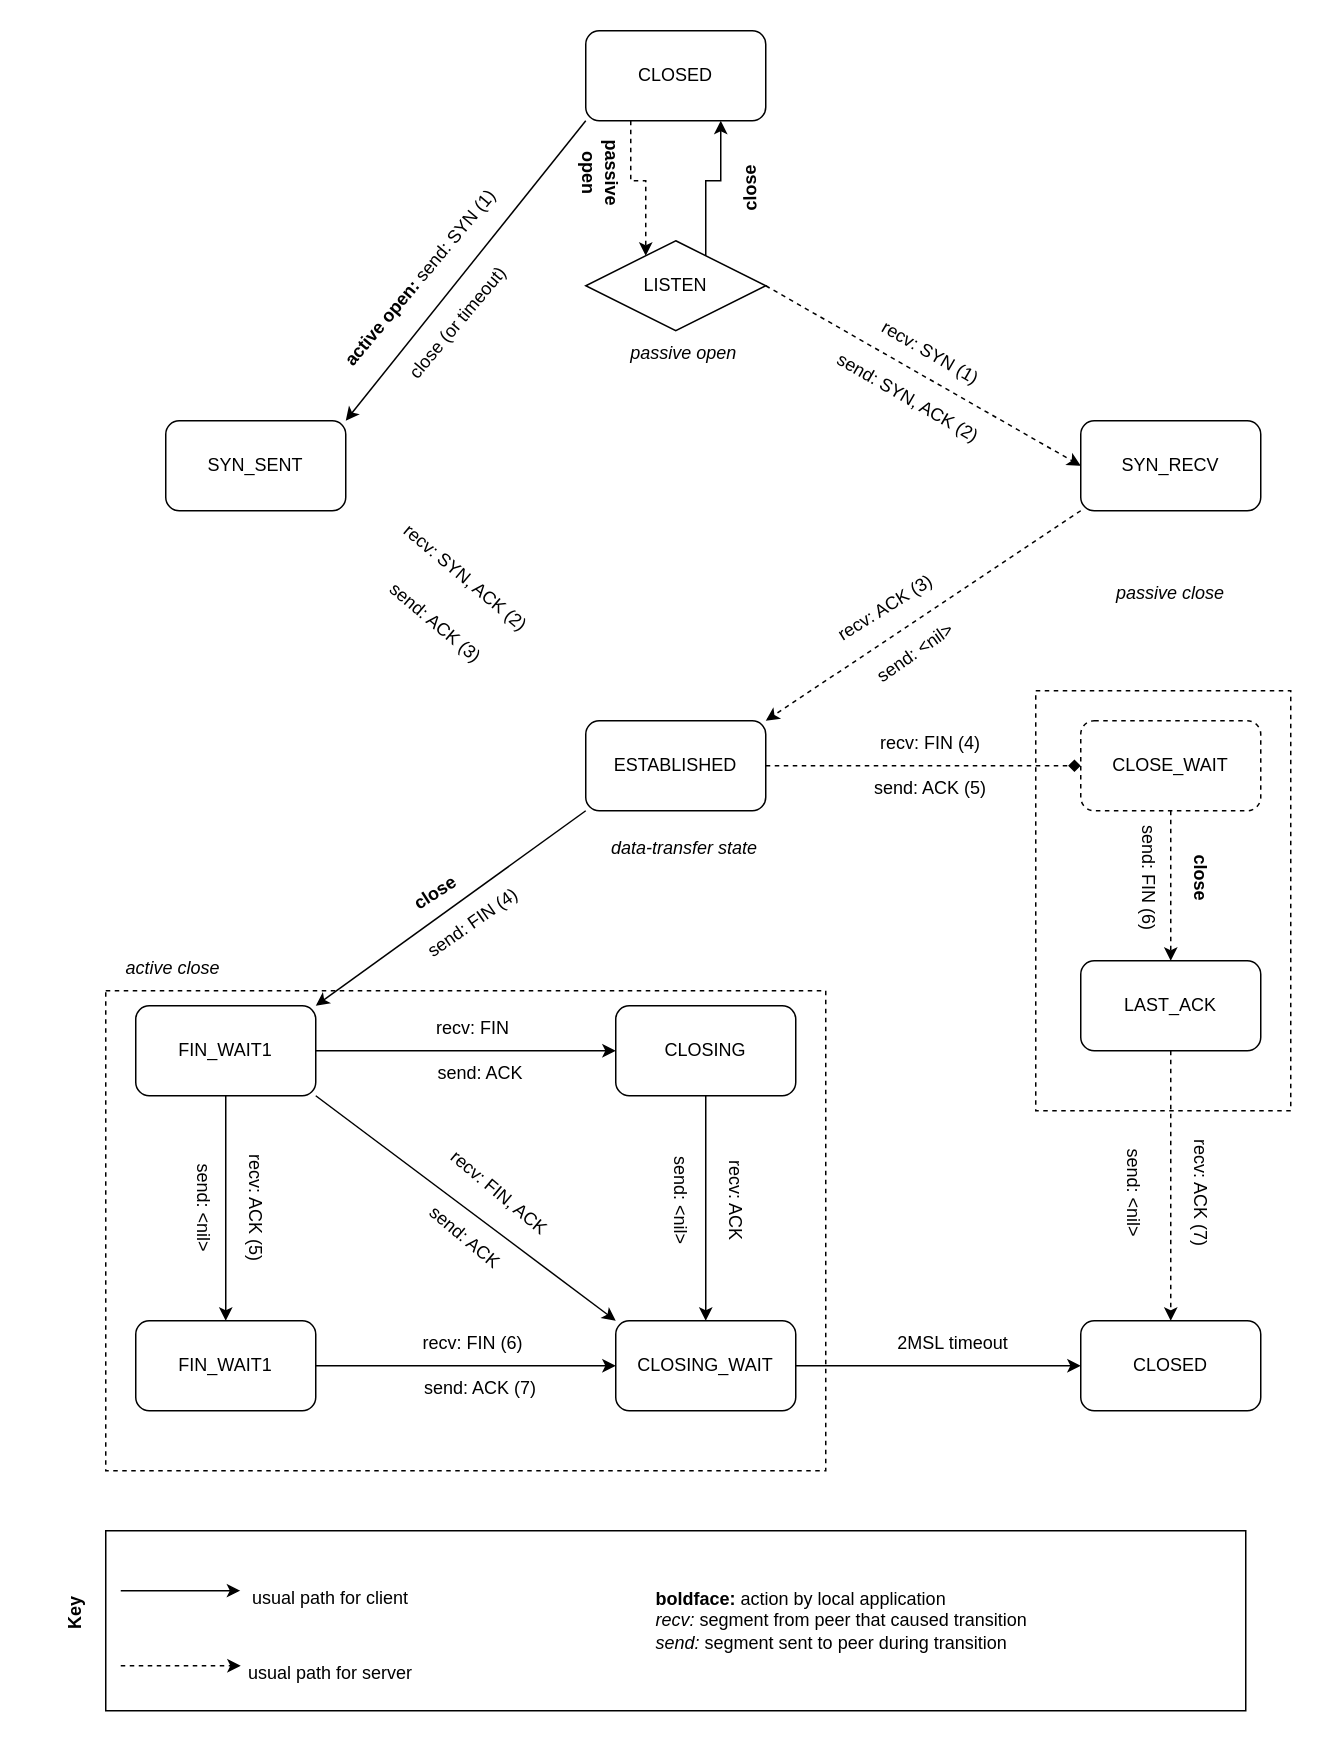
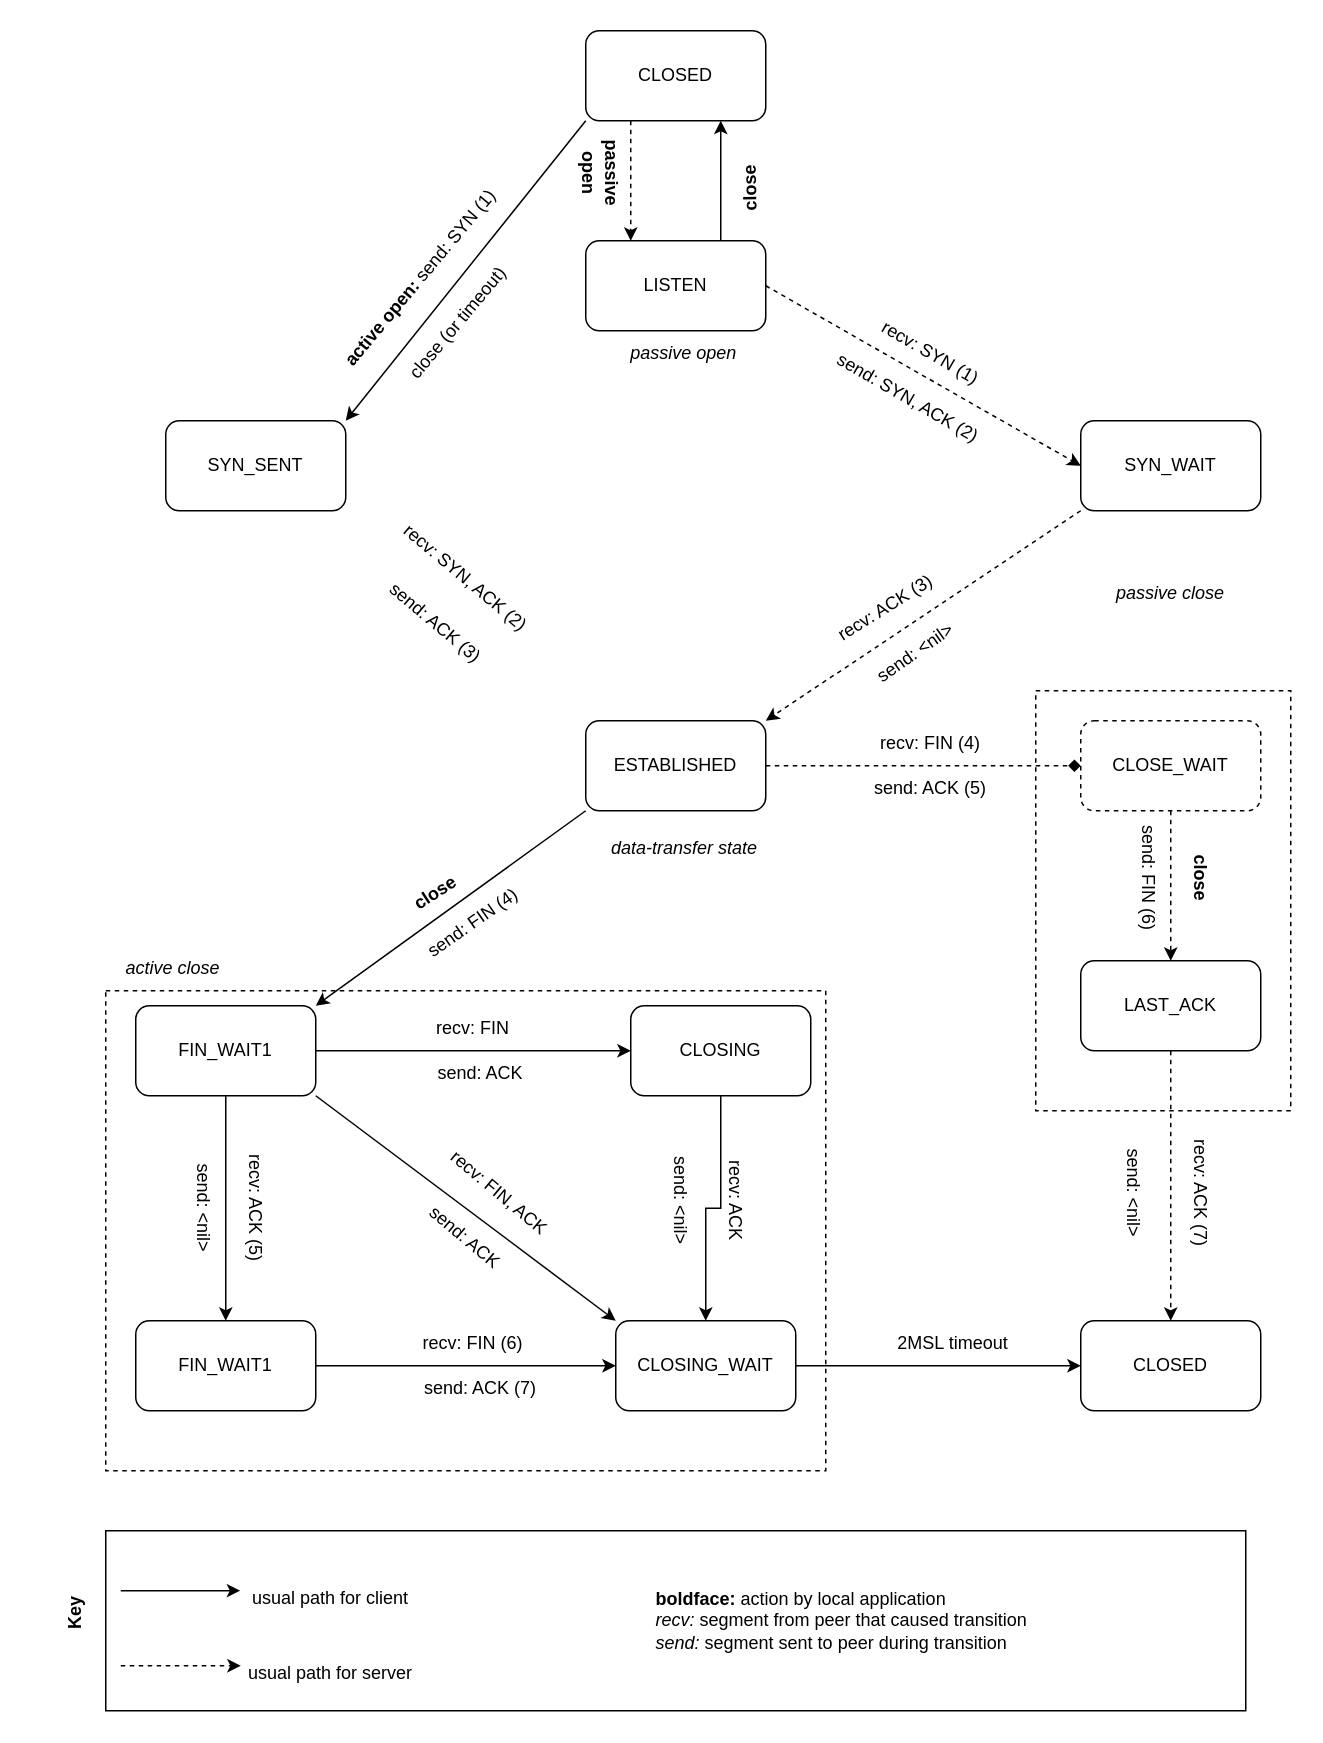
node "LISTEN": shape diamond -> rounded rectangle
node "SYN_RECV": label "SYN_RECV" -> "SYN_WAIT"
node "CLOSING": moved (706, 1051) -> (721, 1051)
